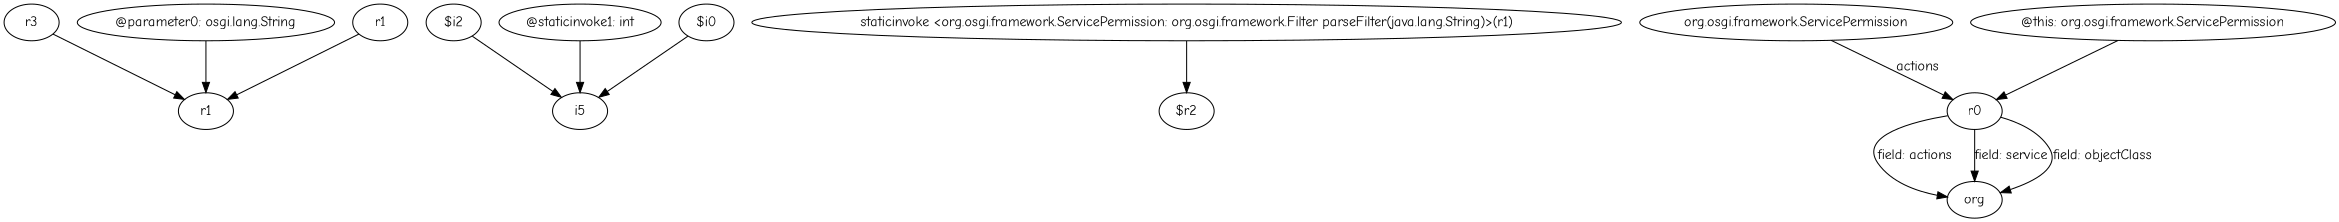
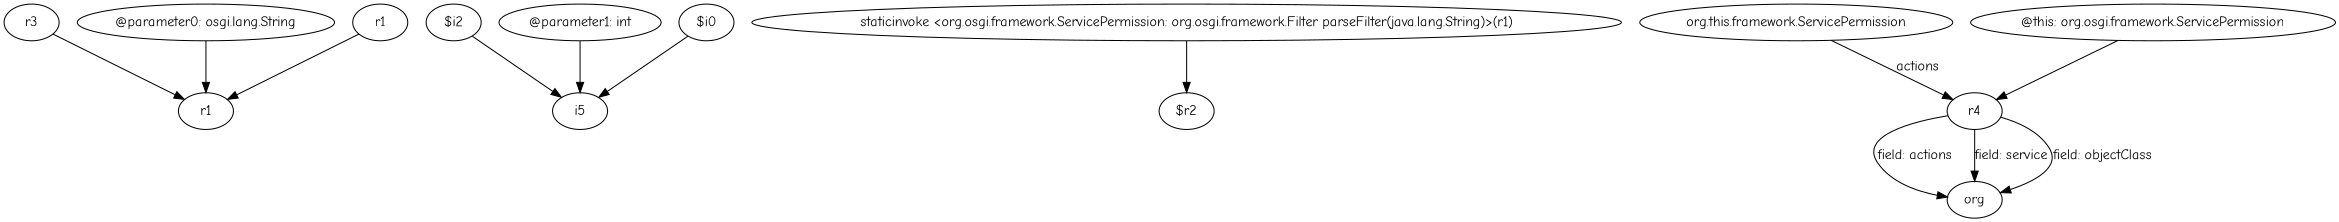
node "@staticinvoke1: int": label "@staticinvoke1: int" -> "@parameter1: int"
node "org.osgi.framework.ServicePermission": label "org.osgi.framework.ServicePermission" -> "org.this.framework.ServicePermission"
node "r0": label "r0" -> "r4"
